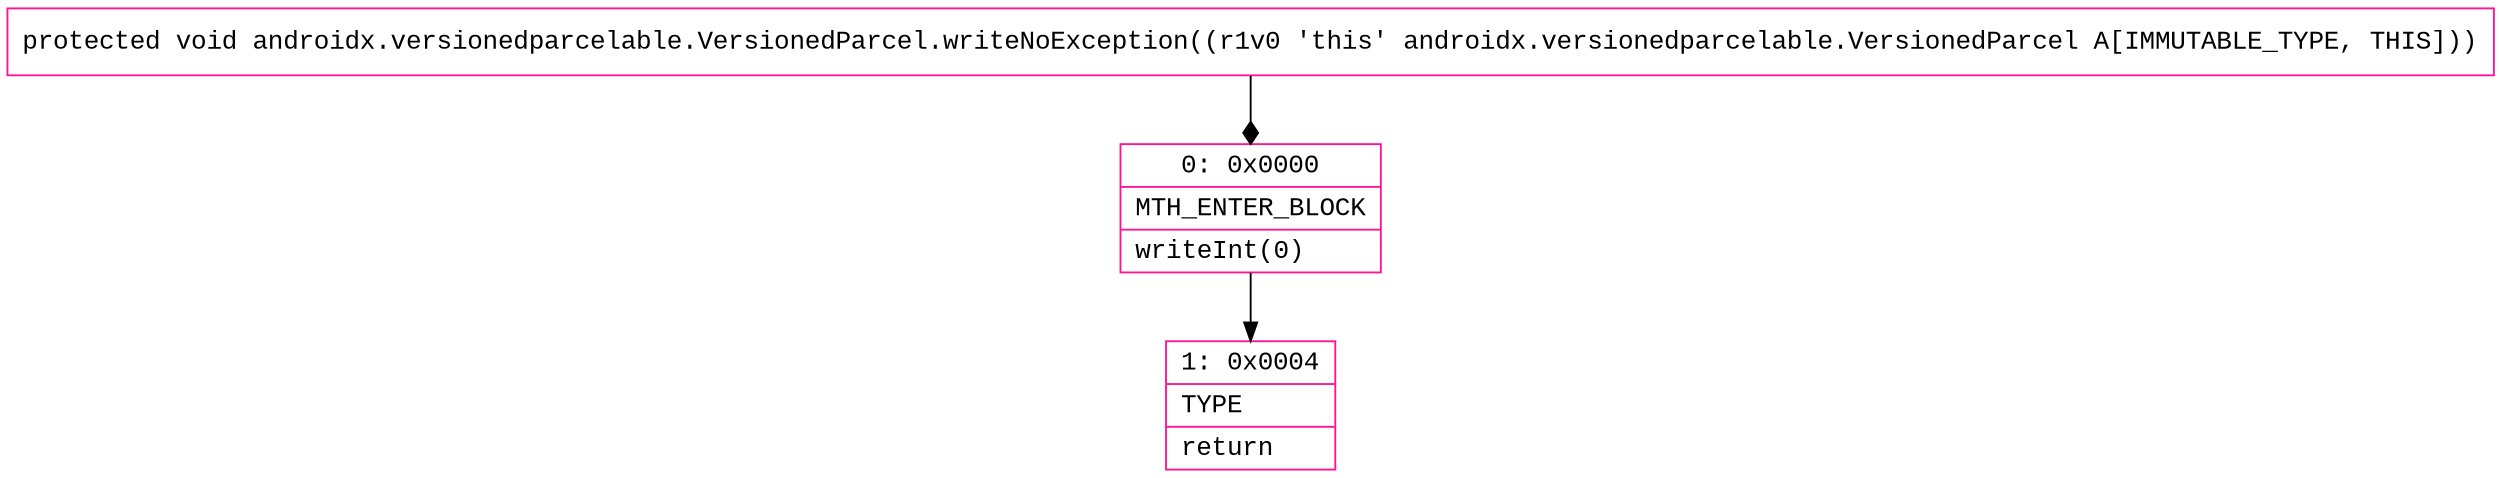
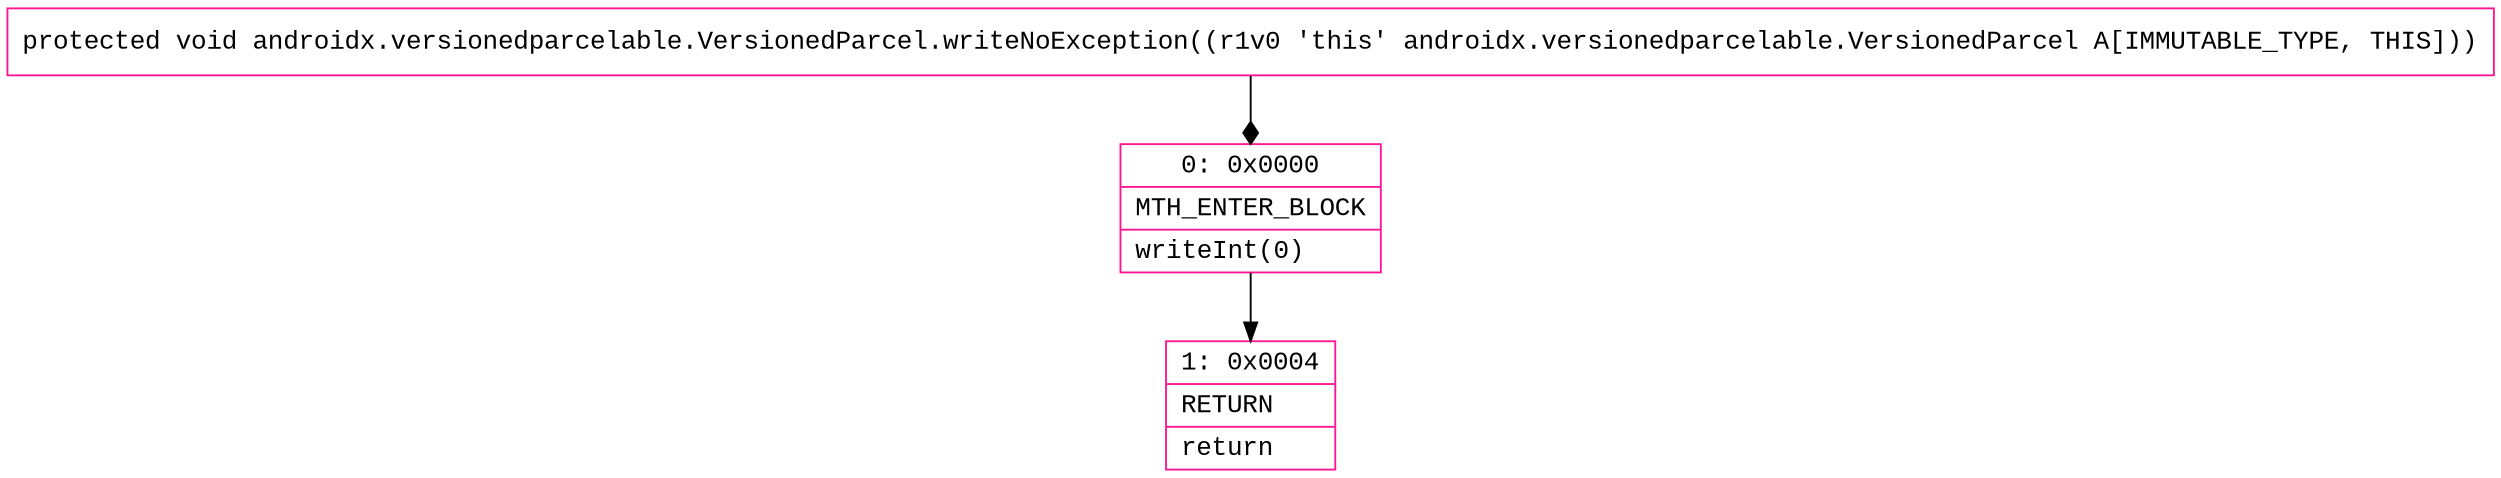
node "1: 0x0004": text "TYPE" -> "RETURN"
